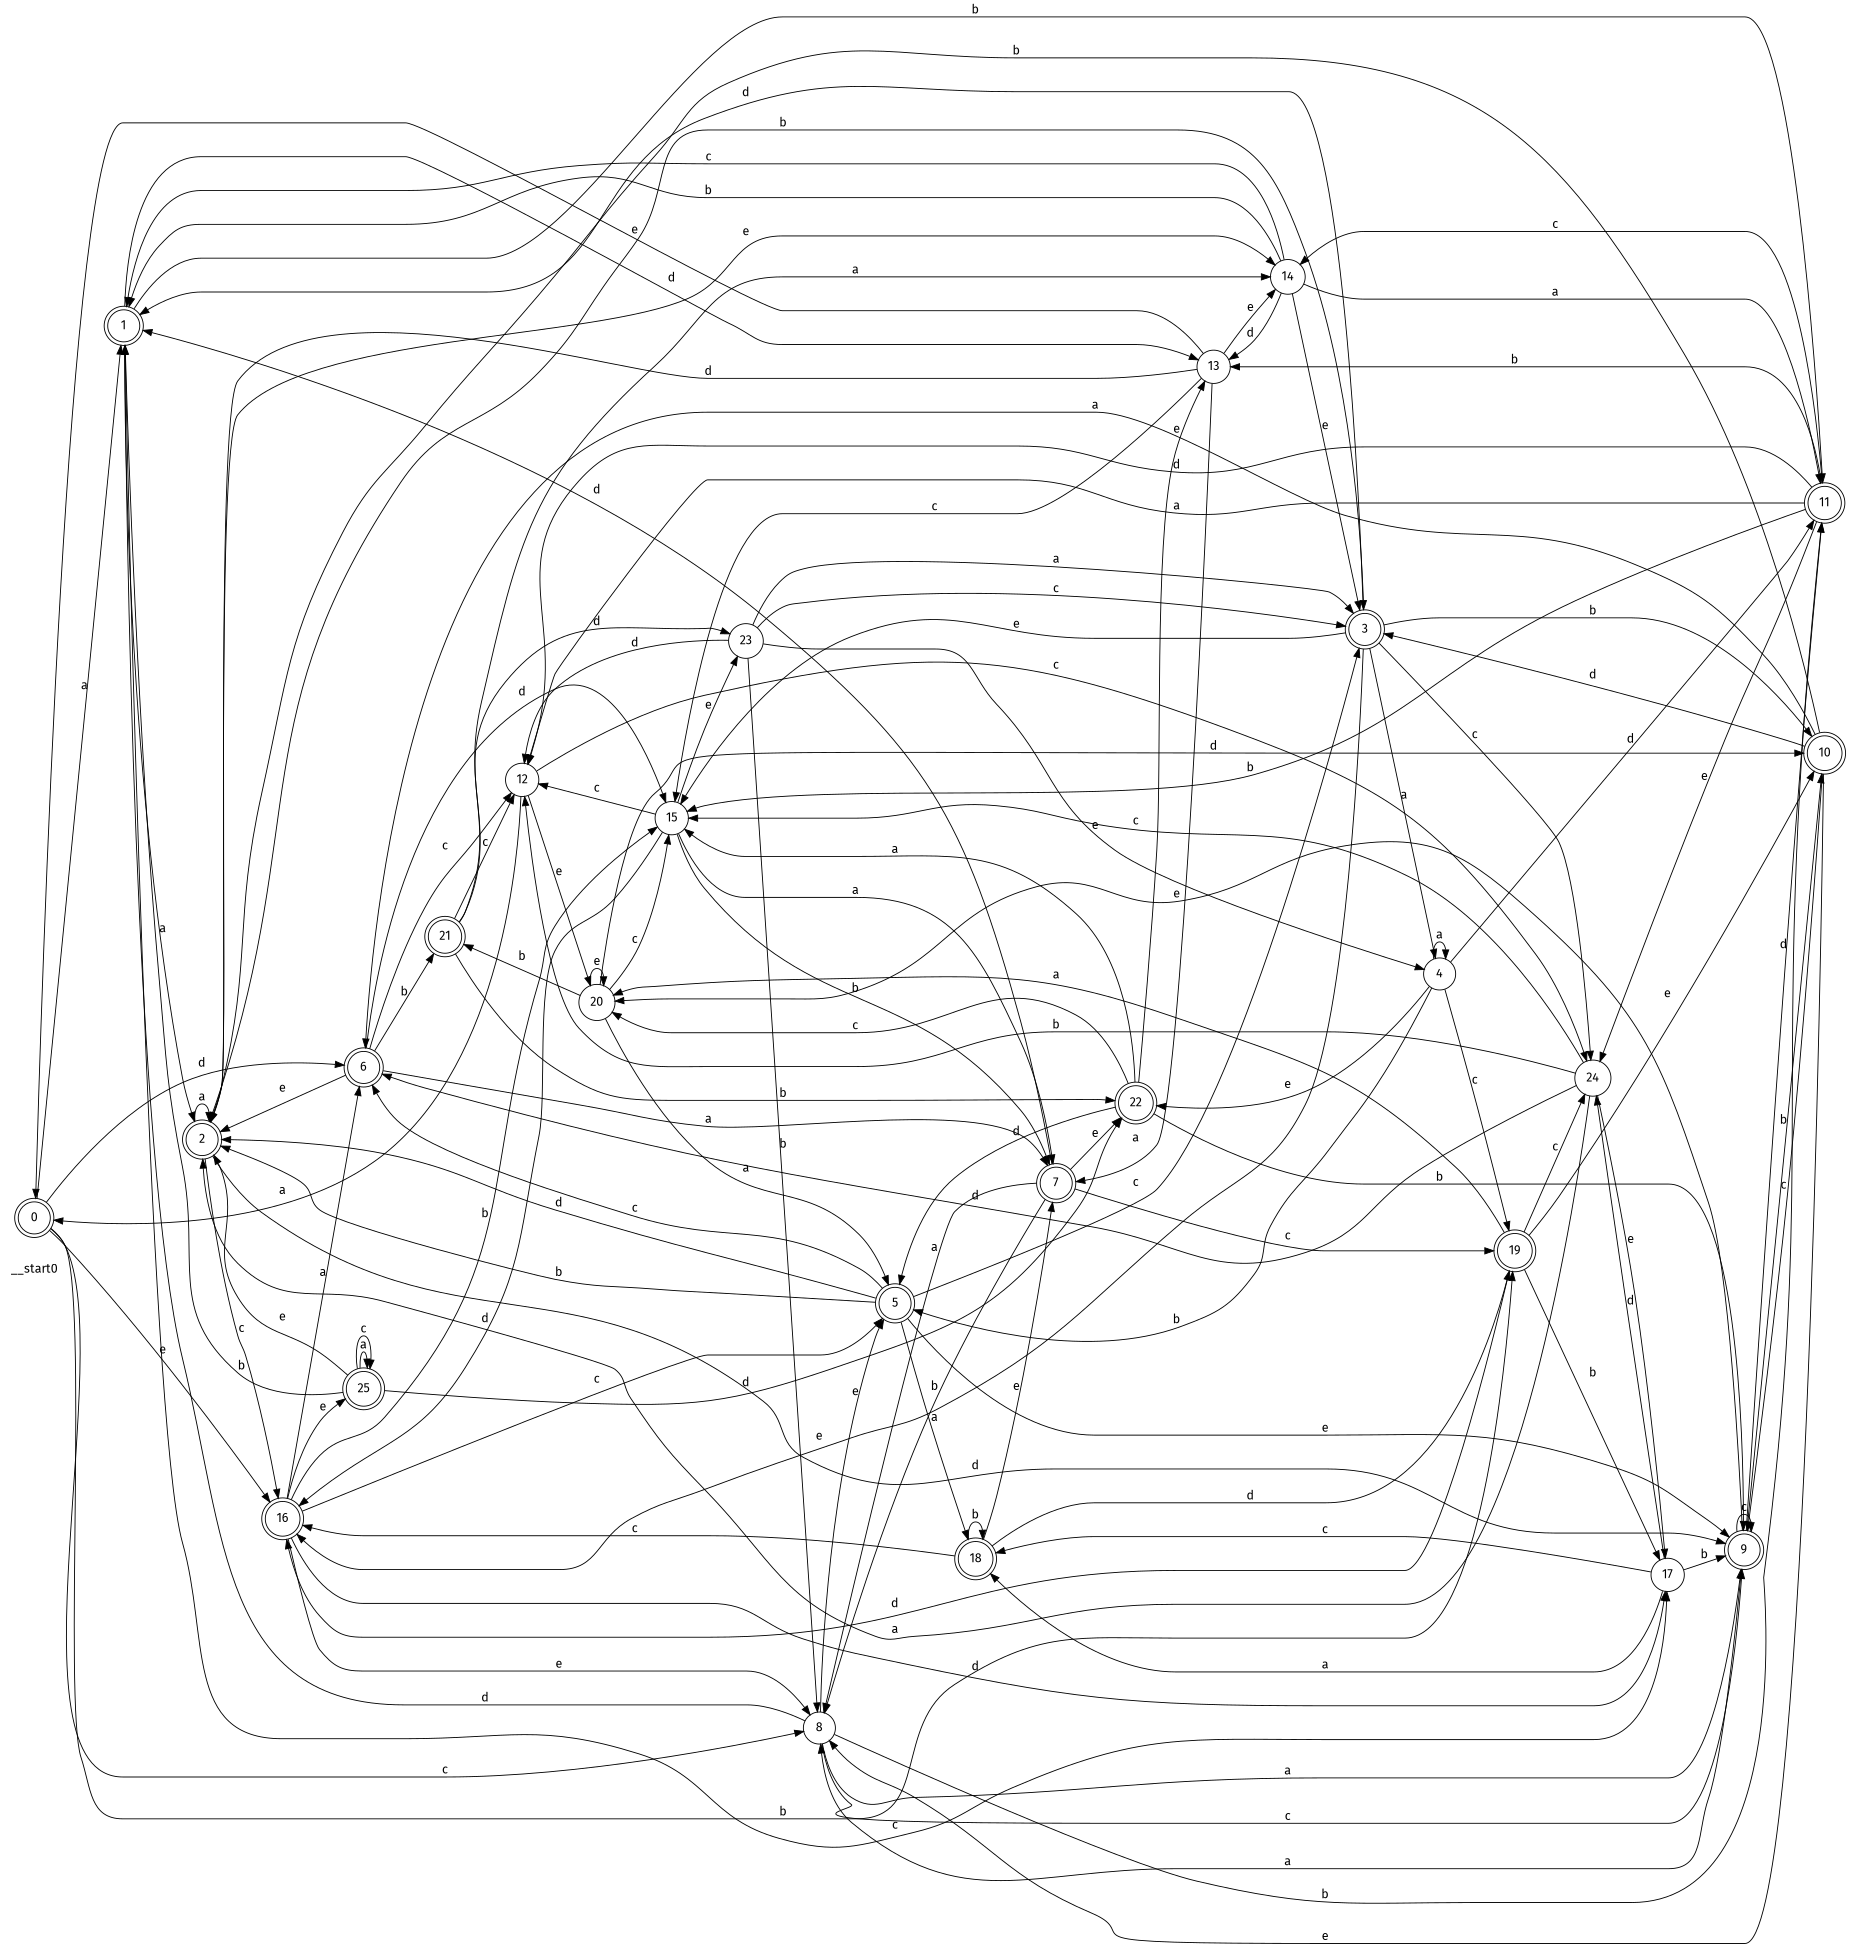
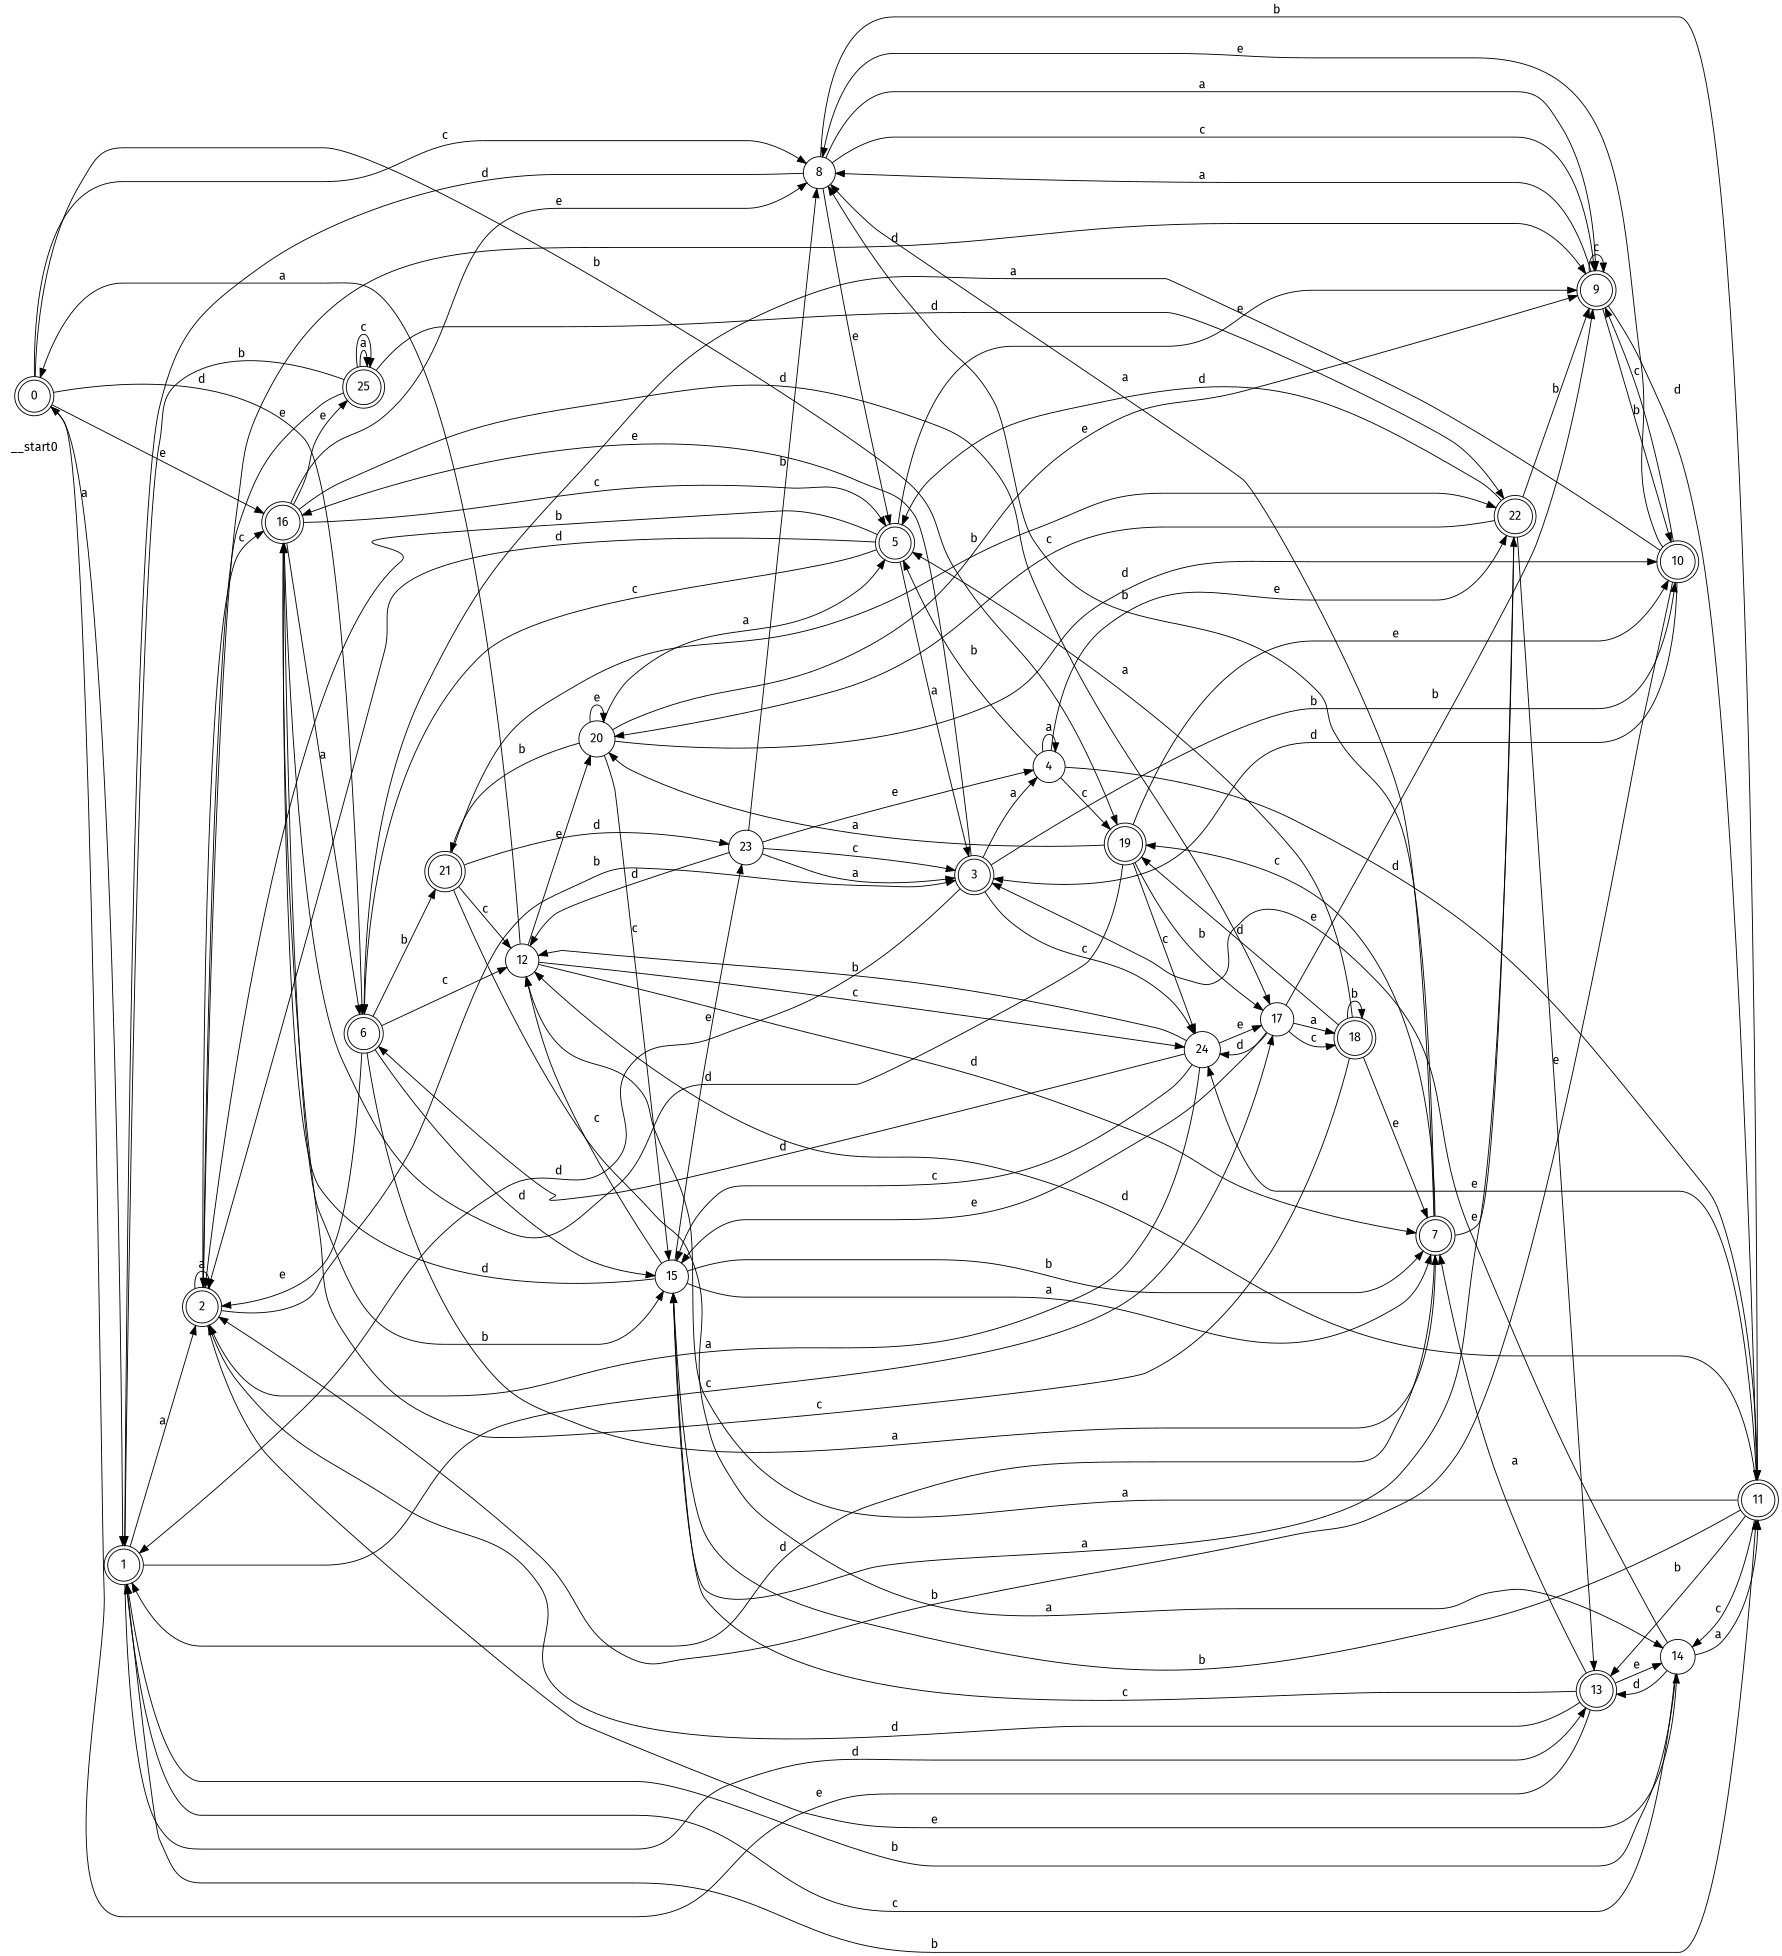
node "13": shape circle -> doublecircle
edge "3" -> "15": now "17" -> "15"
edge "9" -> "20": reversed
edge "12" -> "7": added, label "d"
edge "5" -> "3": label "c" -> "a"
edge "5" -> "18": reversed
